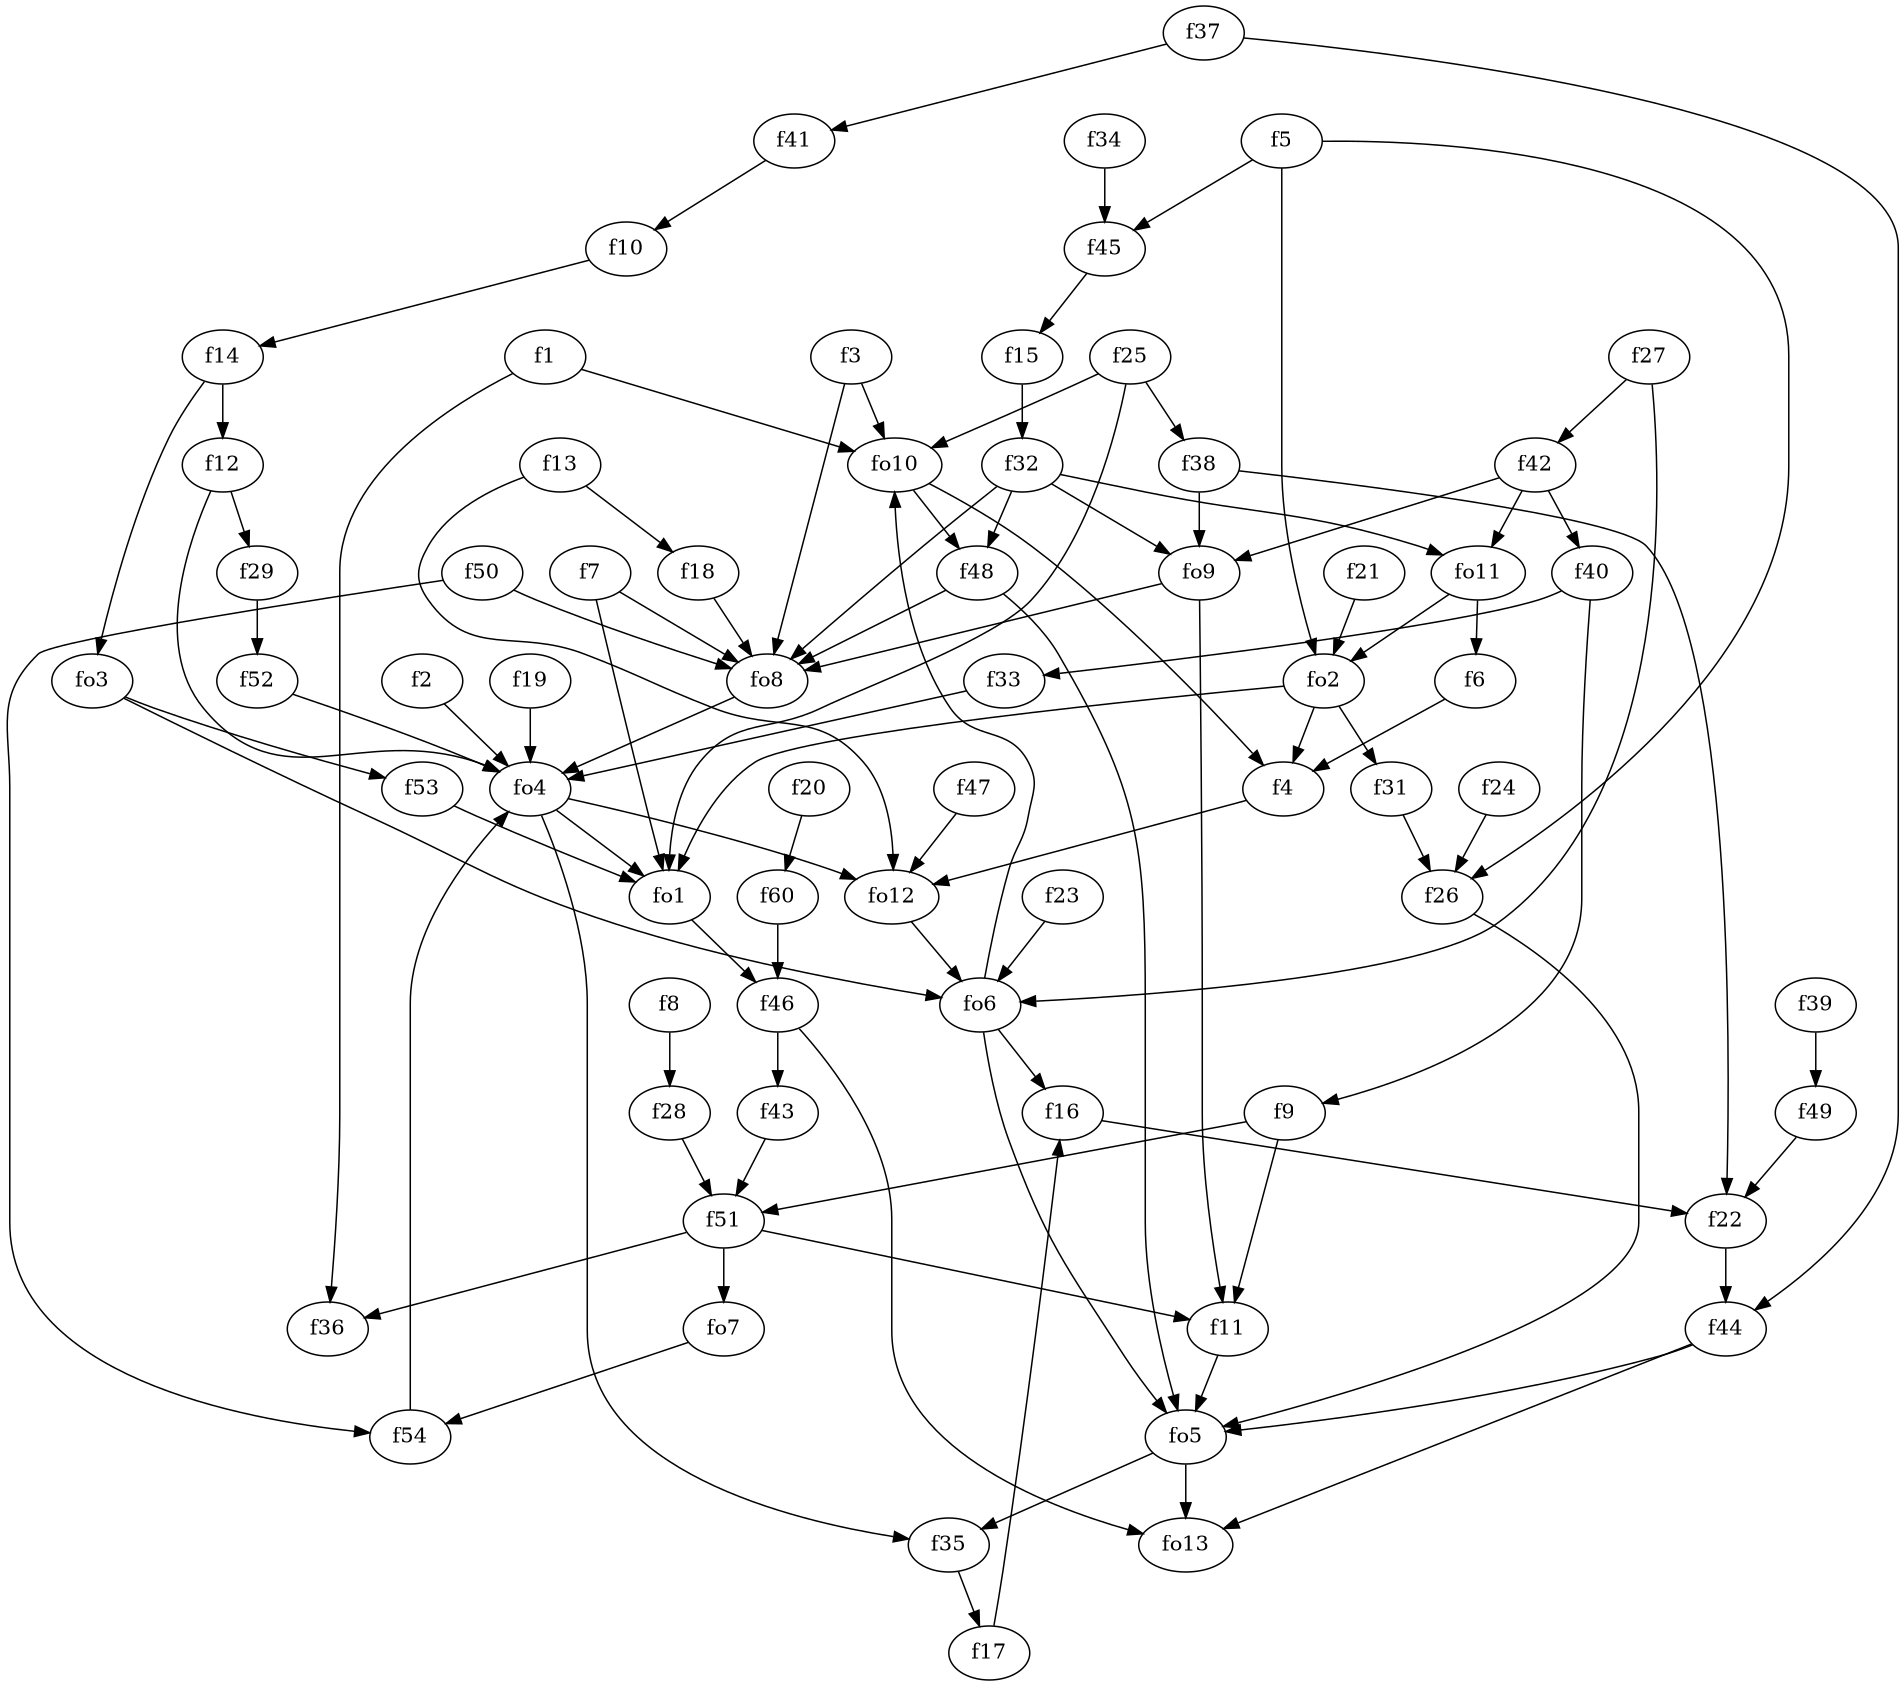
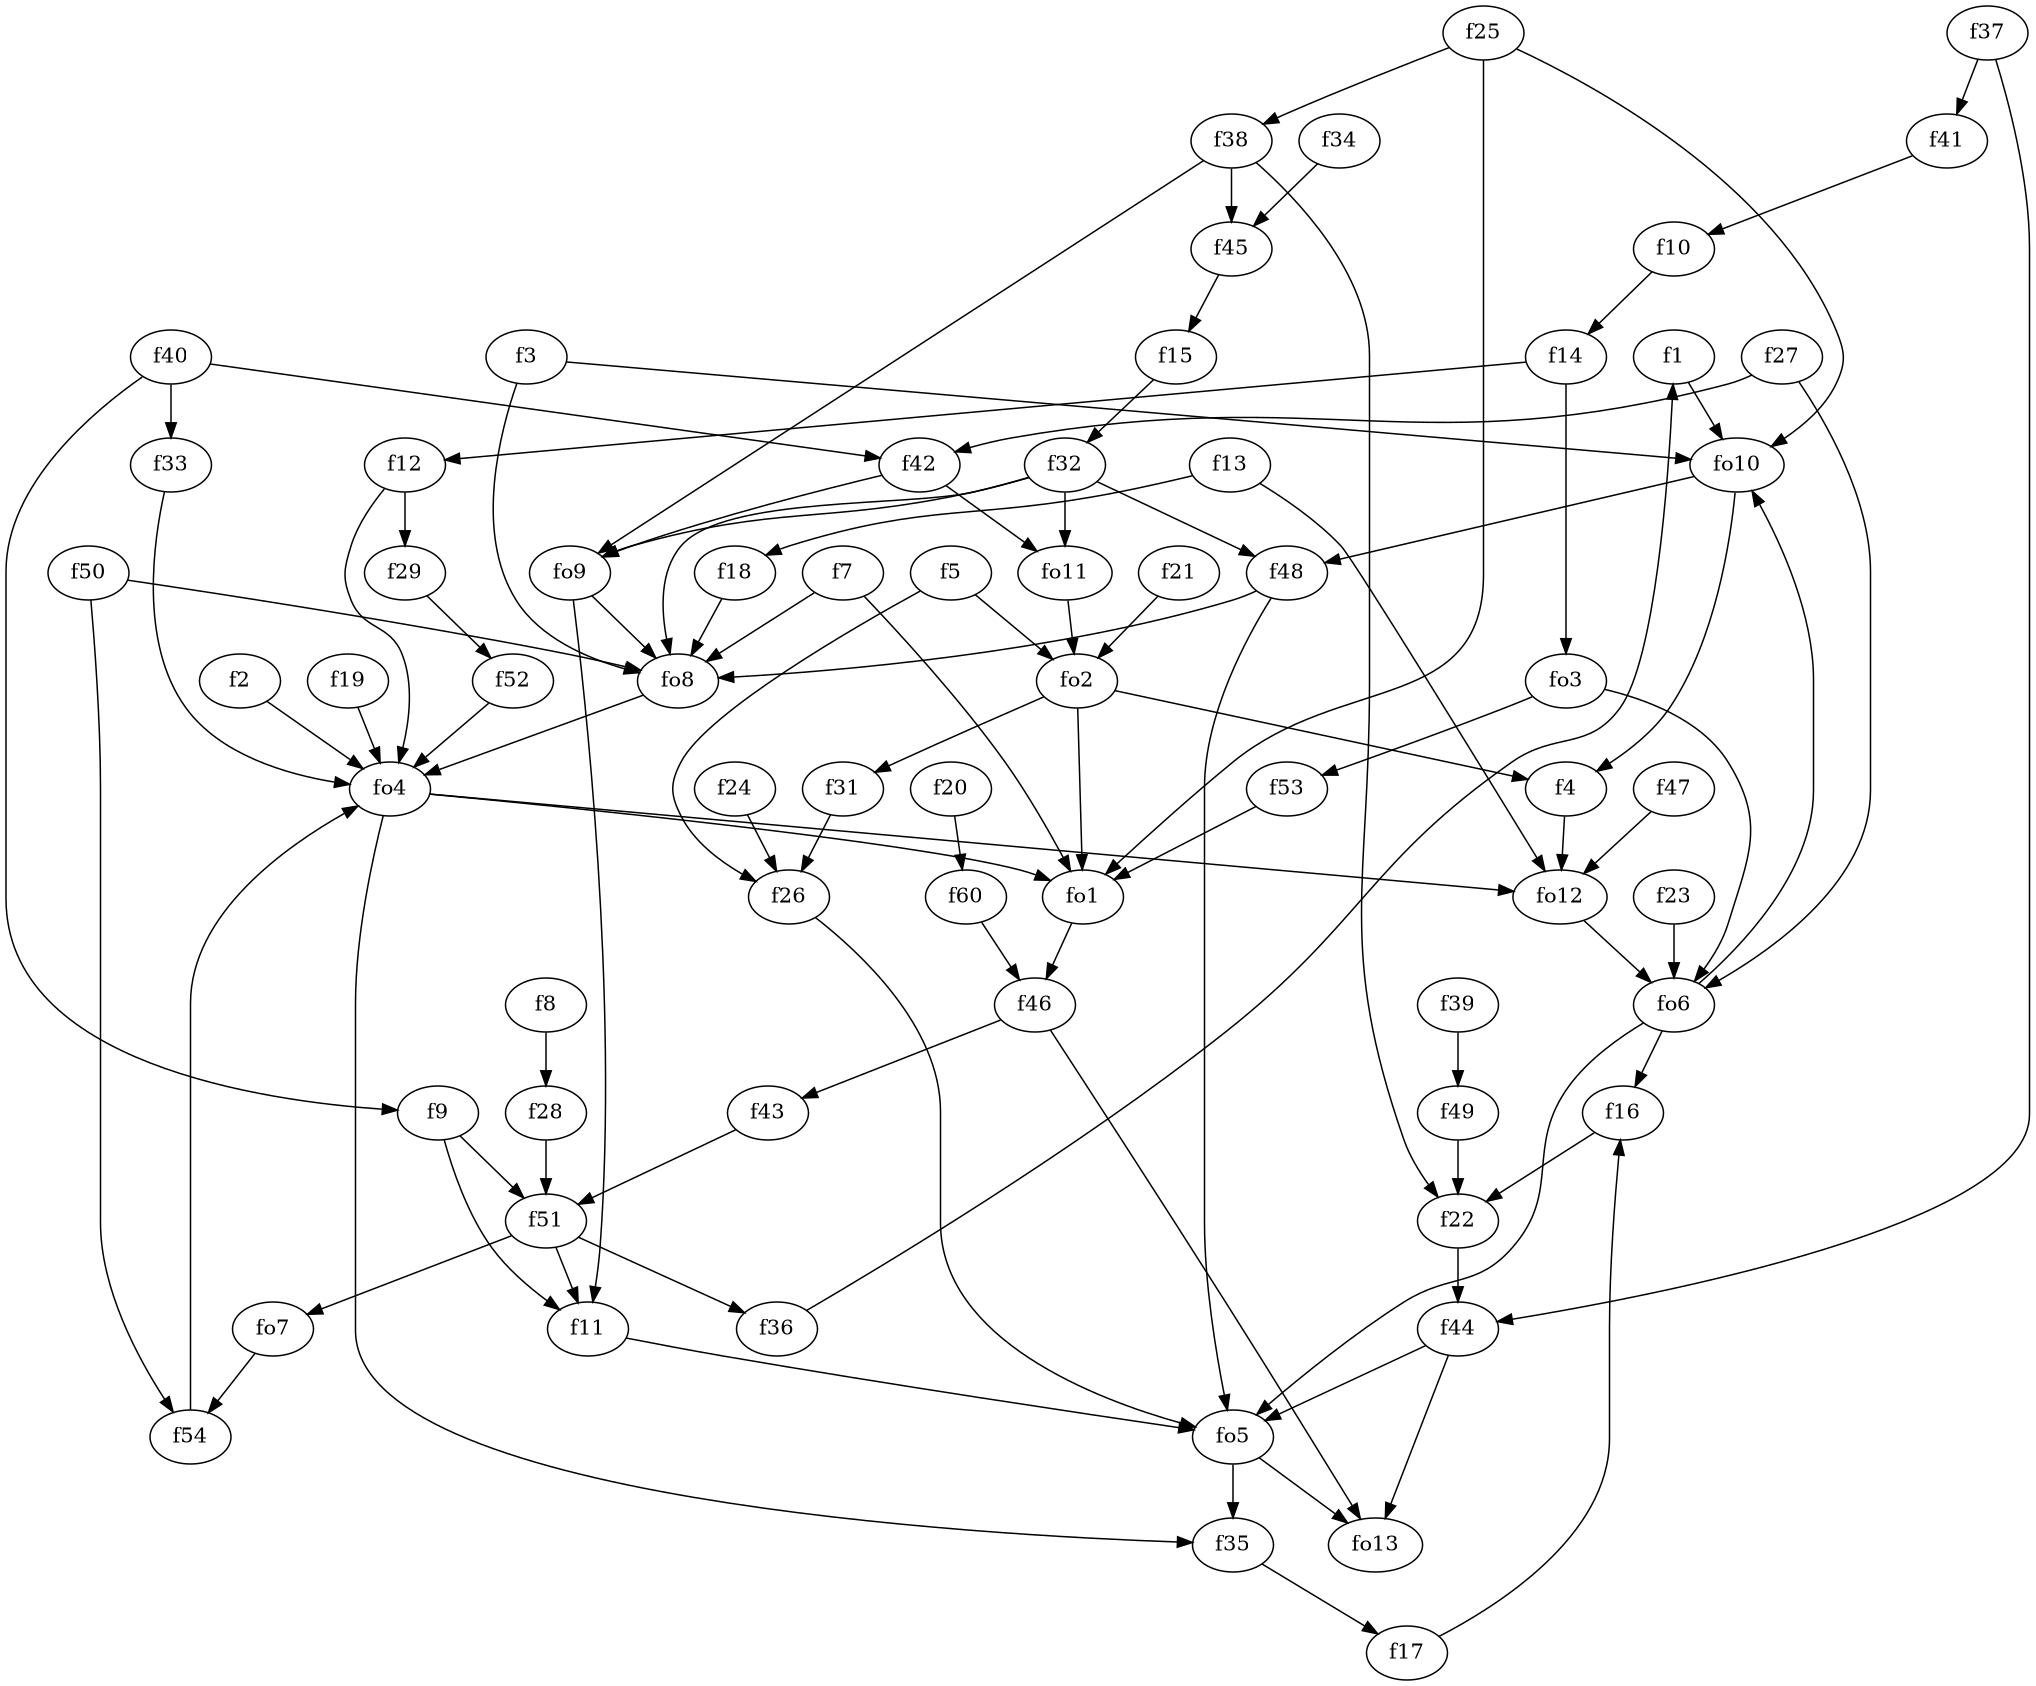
edge "f5" -> "f45": now "f38" -> "f45"
edge "f42" -> "f40": reversed
node "f6": removed
edge "f1" -> "f36": reversed
